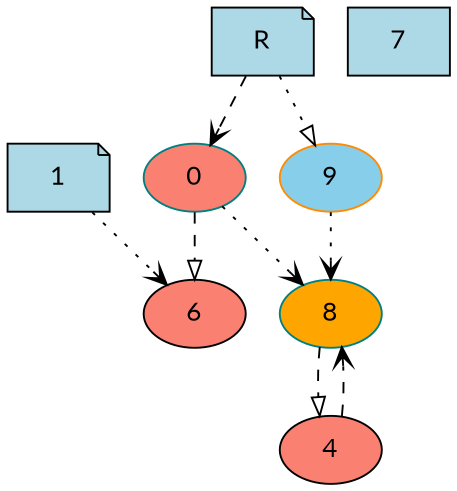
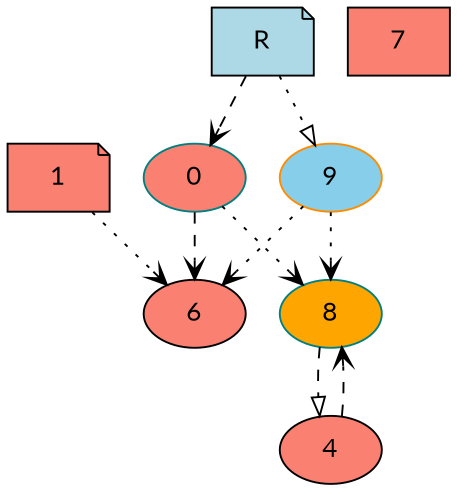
node "7": fillcolor lightblue -> salmon
node "1": fillcolor lightblue -> salmon
edge "0" -> "6": arrowhead onormal -> vee
edge "9" -> "6": added
